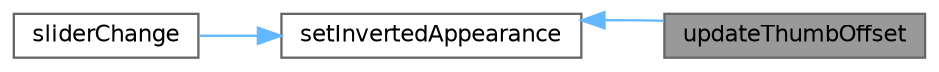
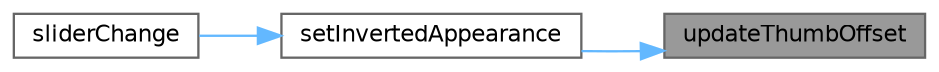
edge "updateThumbOffset" -> "setInvertedAppearance": reversed
